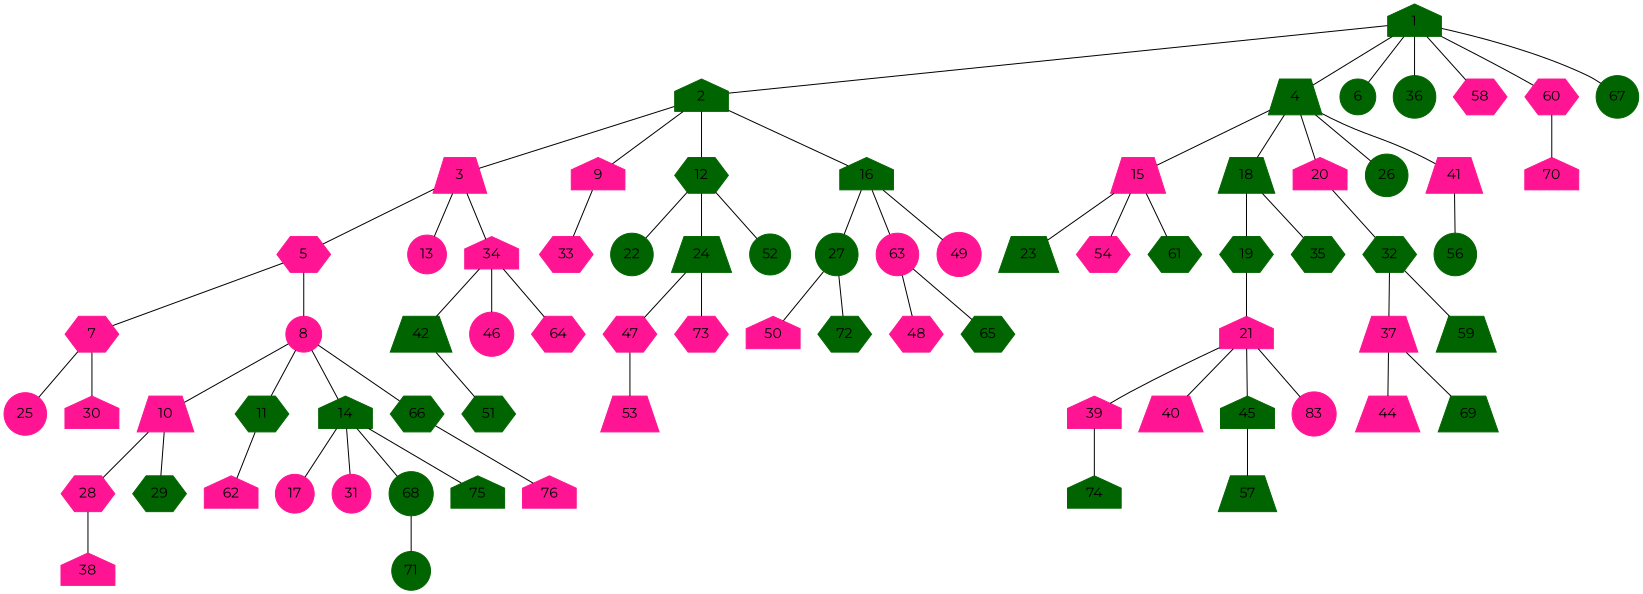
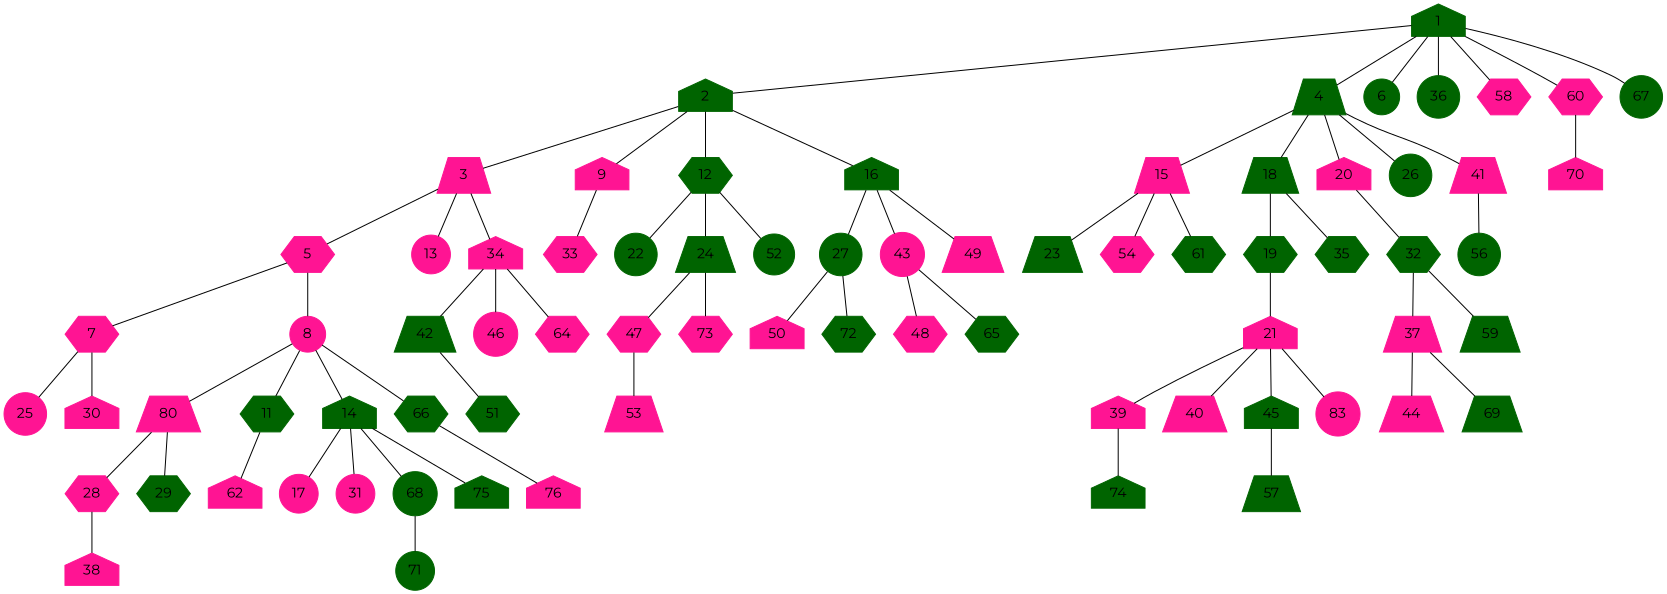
node "63": label "63" -> "43"
node "49": shape circle -> trapezium
node "10": label "10" -> "80"
